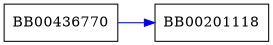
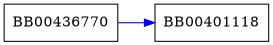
node "BB00201118": label "BB00201118" -> "BB00401118"
